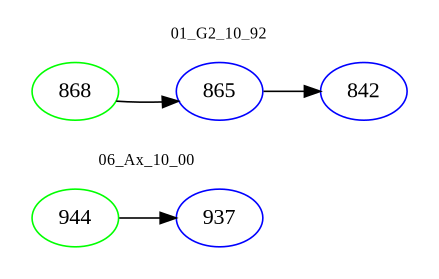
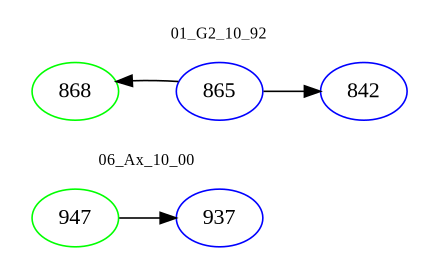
edge "868" -> "865": reversed
node "944": label "944" -> "947"
